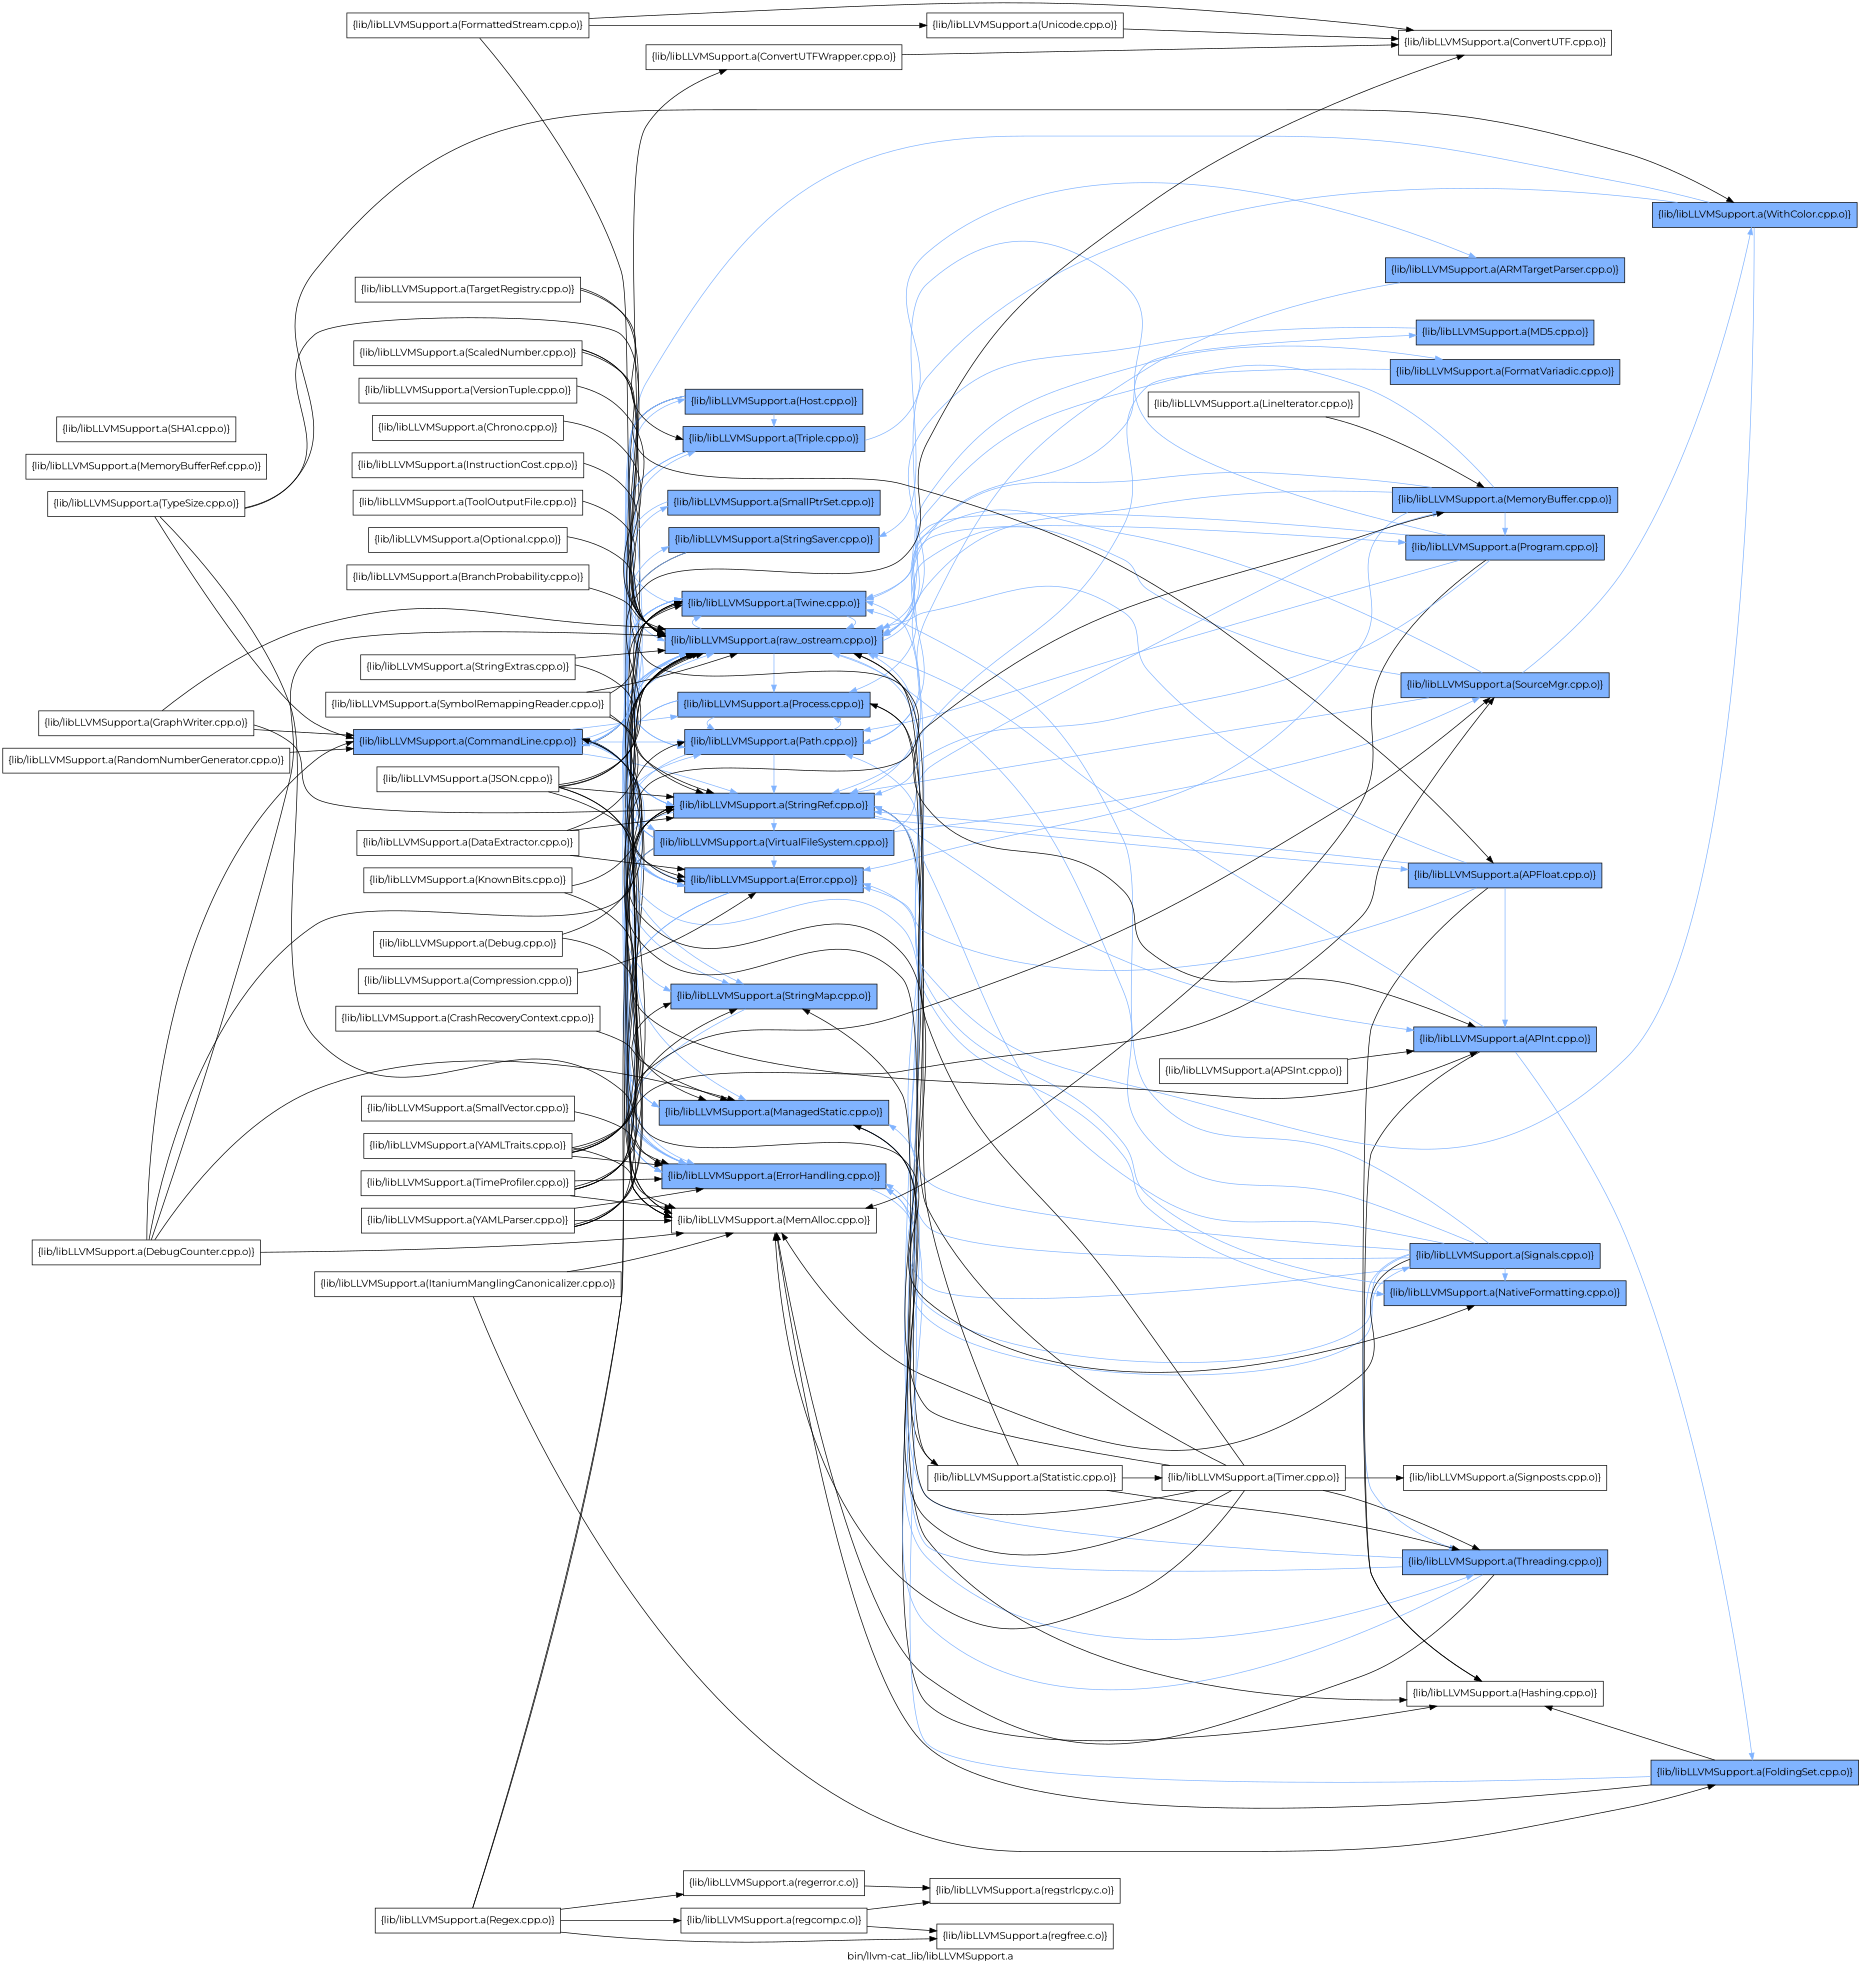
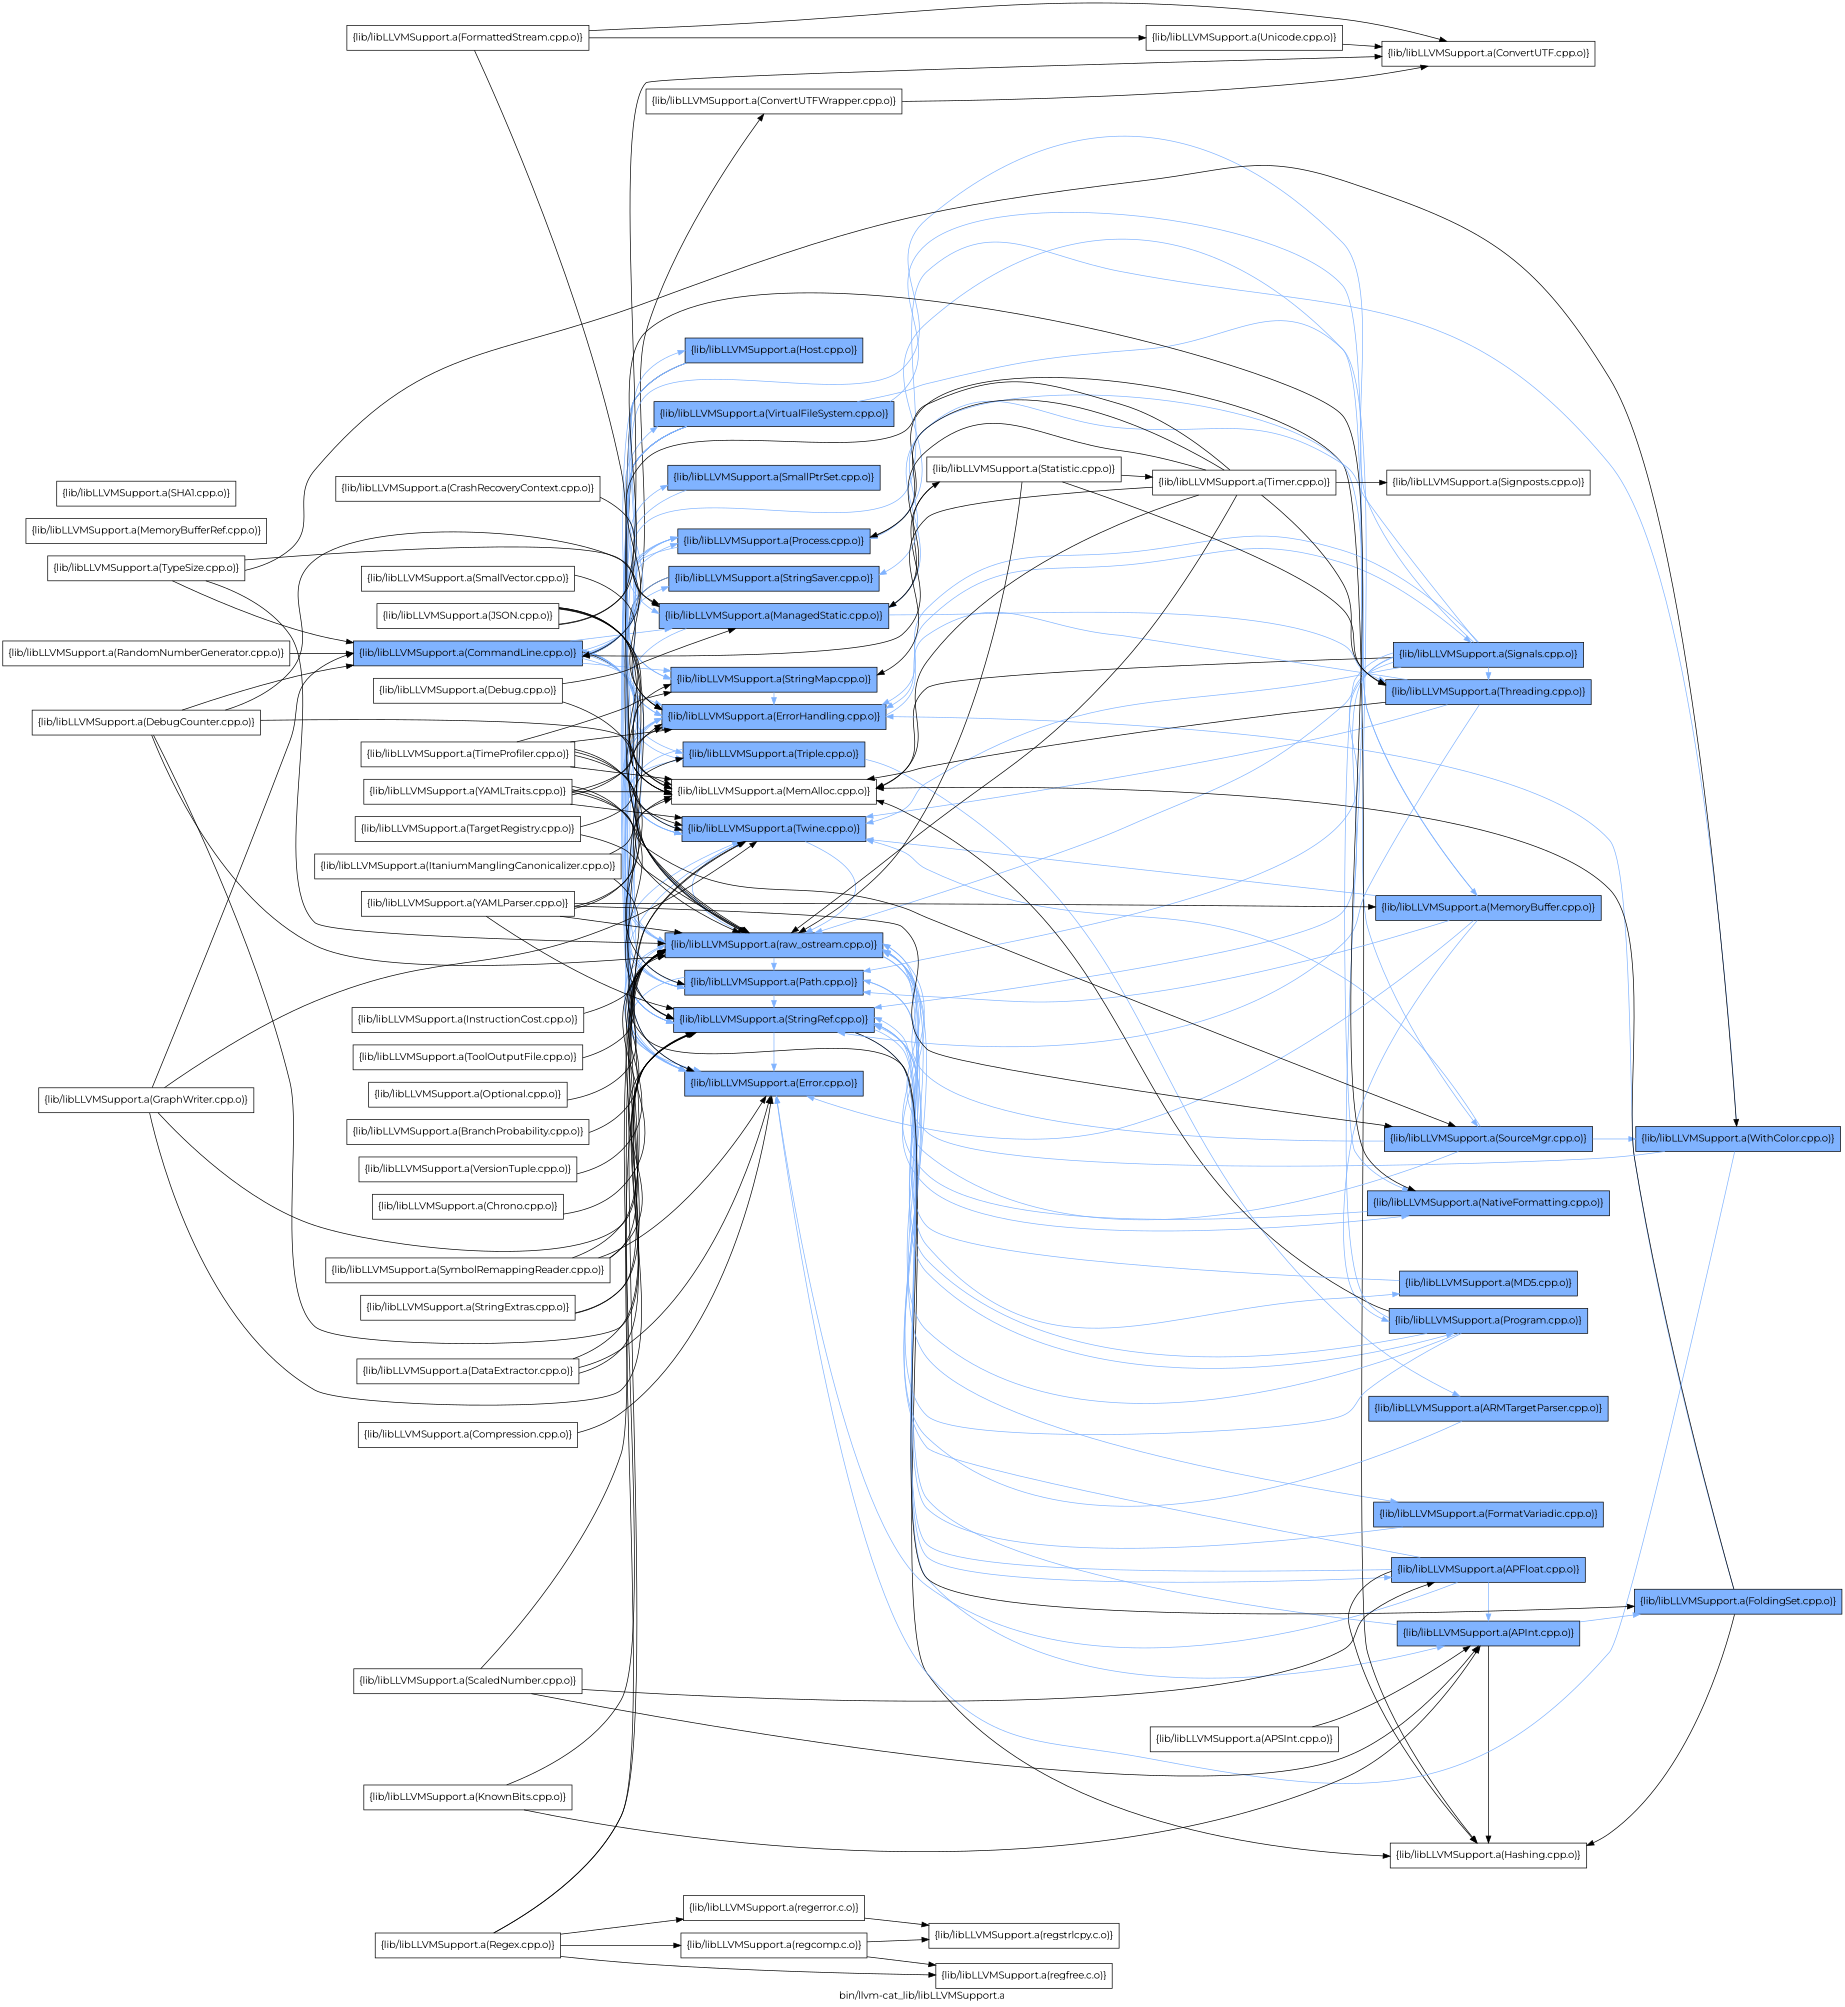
node "{lib/libLLVMSupport.a(LineIterator.cpp.o)}": removed
edge "{lib/libLLVMSupport.a(Host.cpp.o)}" -> "{lib/libLLVMSupport.a(raw_ostream.cpp.o)}": removed
edge "{lib/libLLVMSupport.a(CommandLine.cpp.o)}" -> "{lib/libLLVMSupport.a(Twine.cpp.o)}": added
edge "{lib/libLLVMSupport.a(StringRef.cpp.o)}" -> "{lib/libLLVMSupport.a(VirtualFileSystem.cpp.o)}": reversed
edge "{lib/libLLVMSupport.a(GraphWriter.cpp.o)}" -> "{lib/libLLVMSupport.a(Twine.cpp.o)}": added
edge "{lib/libLLVMSupport.a(Error.cpp.o)}" -> "{lib/libLLVMSupport.a(ManagedStatic.cpp.o)}": reversed
